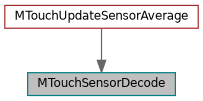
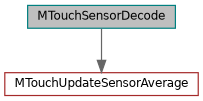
edge "MTouchUpdateSensorAverage" -> "MTouchSensorDecode": reversed
